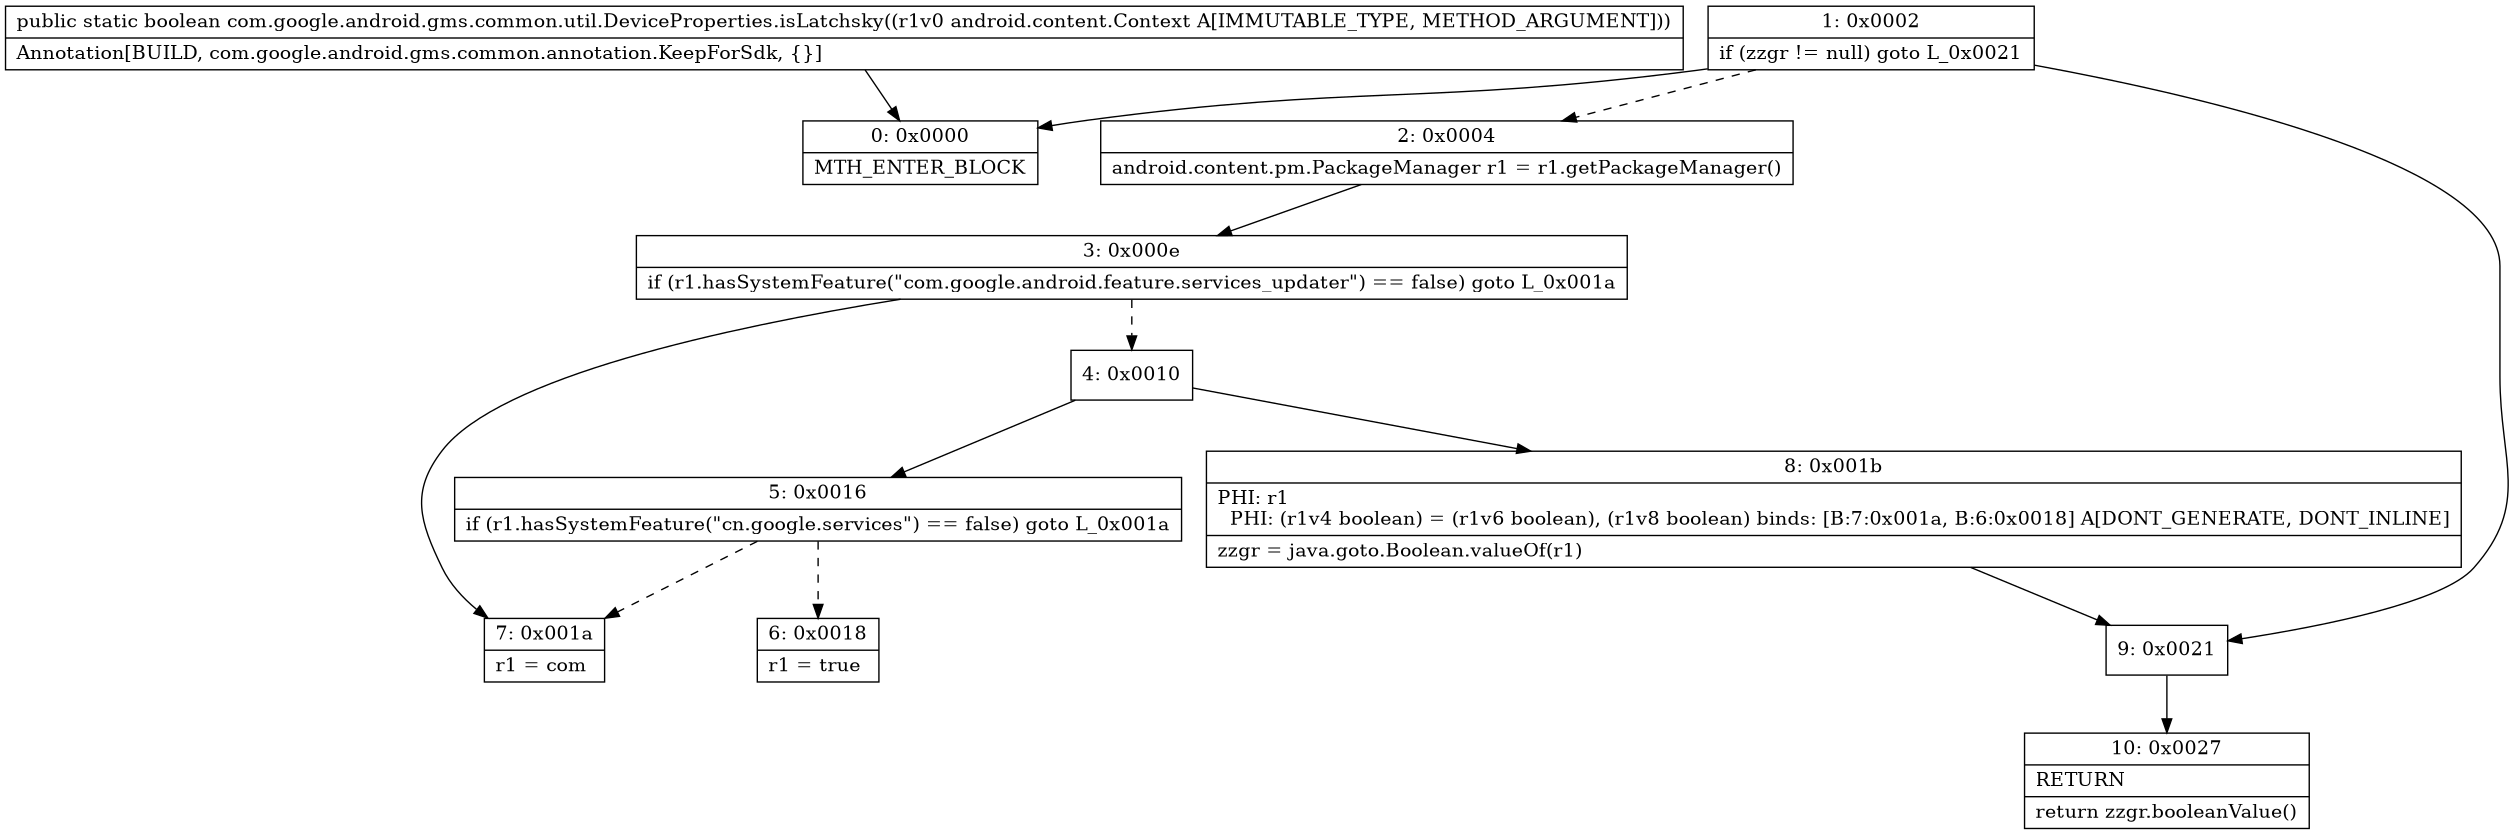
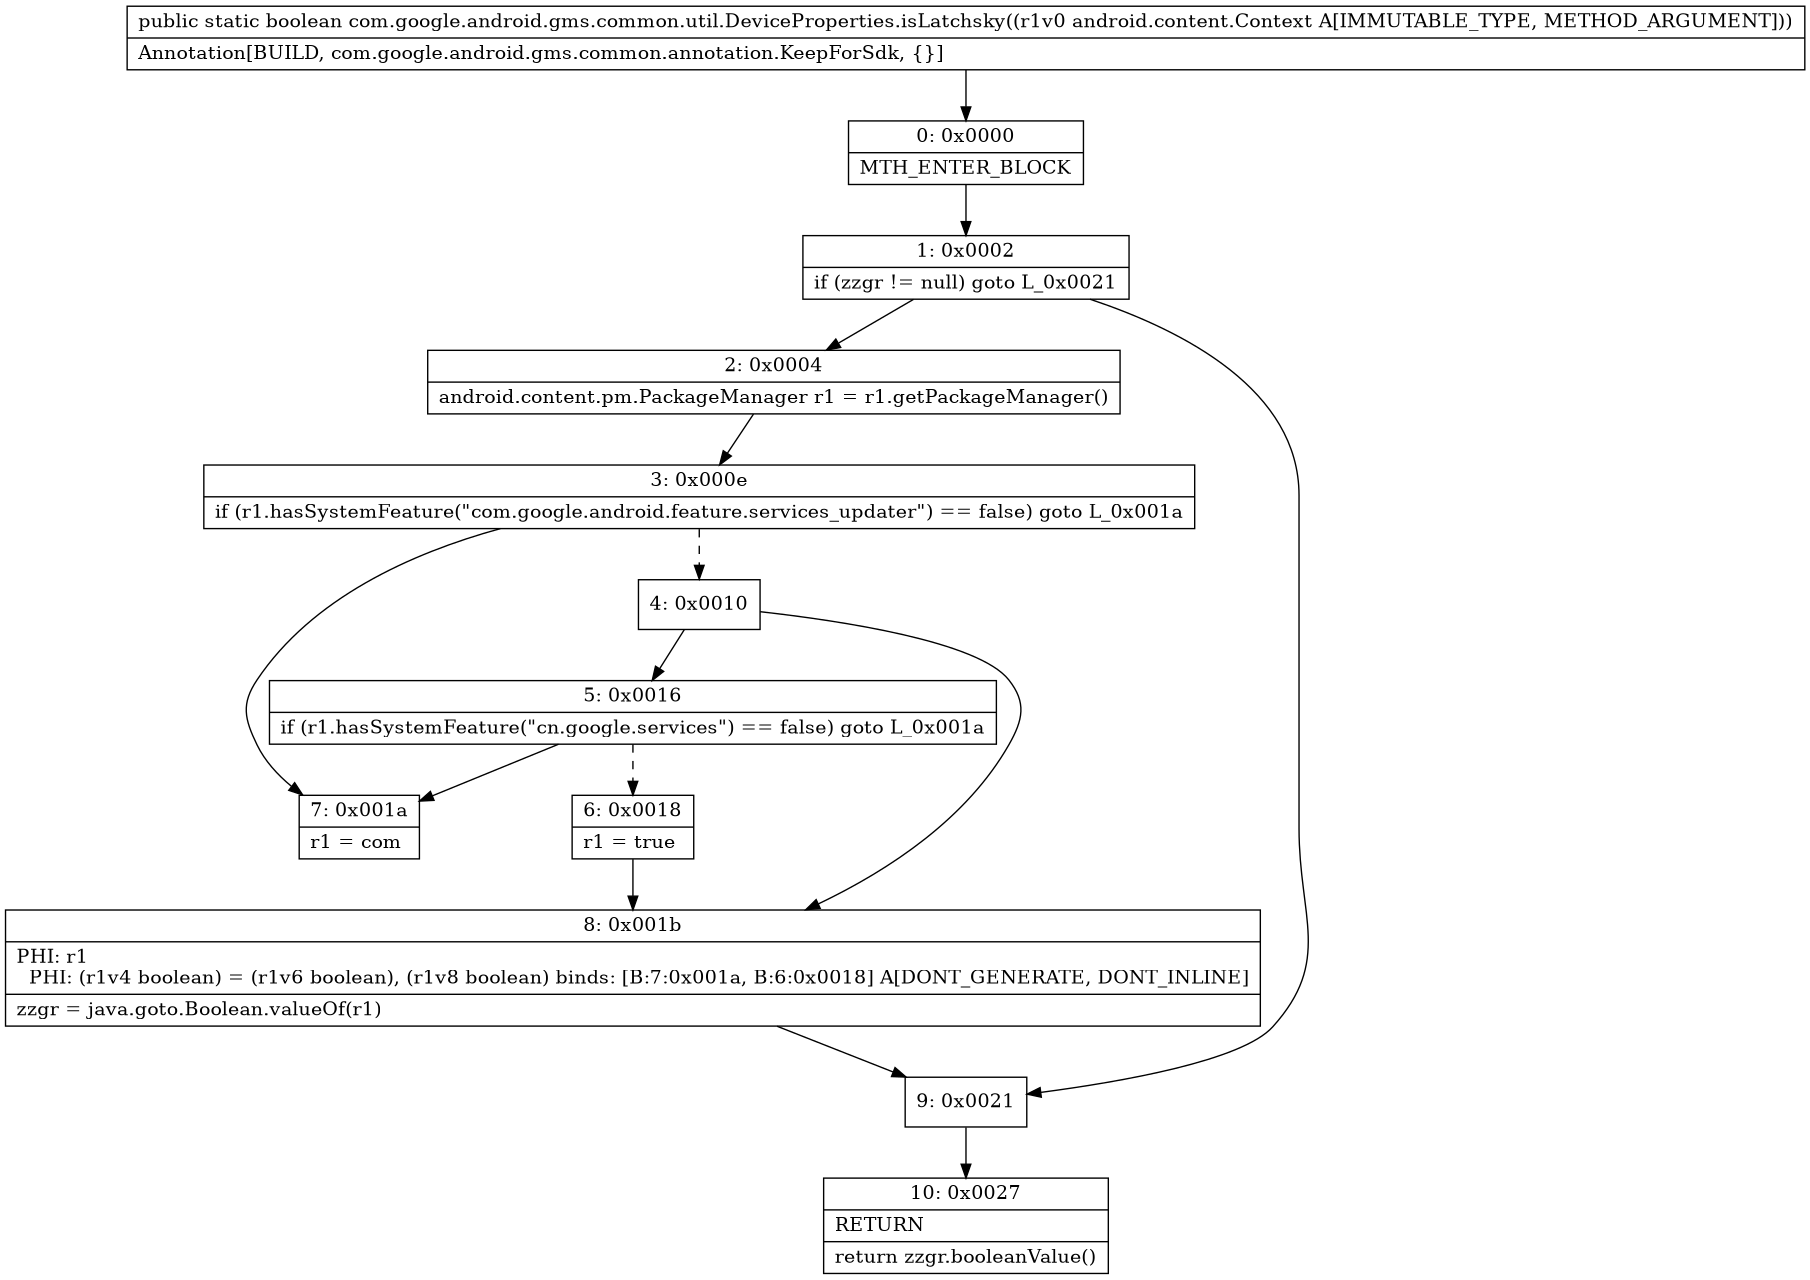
edge "1: 0x0002" -> "2: 0x0004": style dashed -> solid
edge "1: 0x0002" -> "0: 0x0000": reversed
edge "5: 0x0016" -> "7: 0x001a": style dashed -> solid
edge "6: 0x0018" -> "8: 0x001b": added
